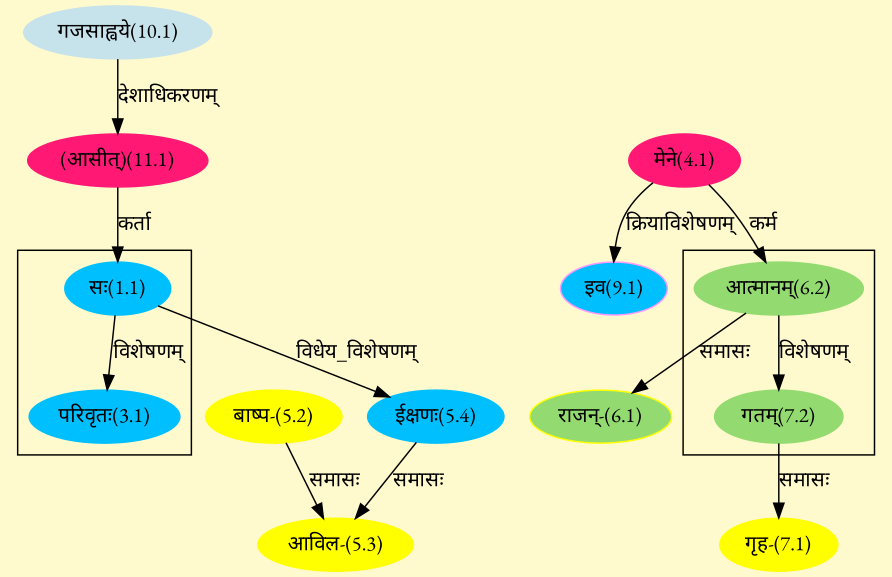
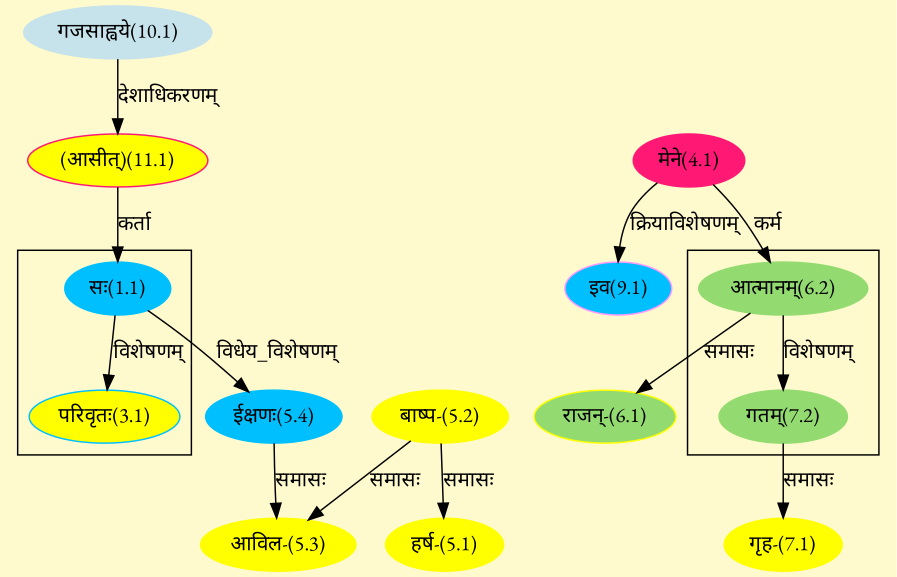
node "(आसीत्)(11.1)": fillcolor #ff1975 -> #ffff00
node "परिवृतः(3.1)": fillcolor #00bfff -> #ffff00
node "हर्ष-(5.1)": added
